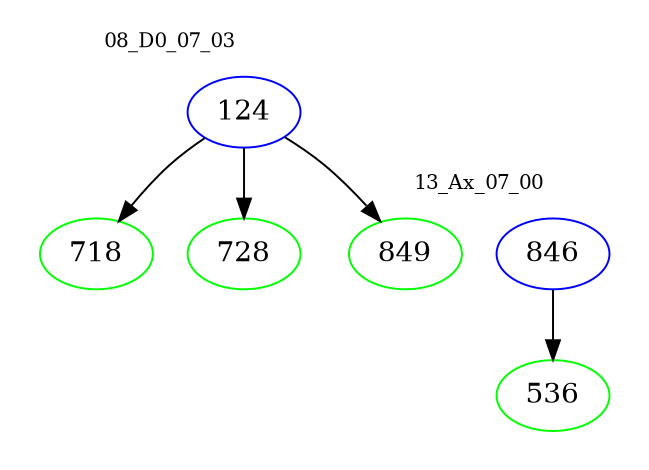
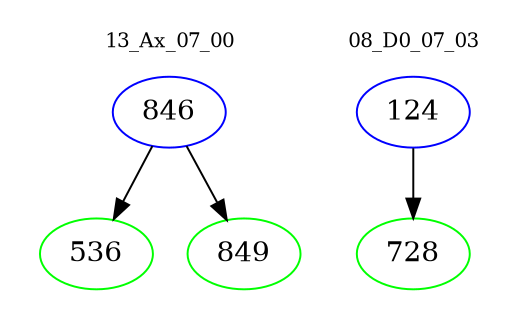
edge "124" -> "849": now "846" -> "849"
node "718": removed
